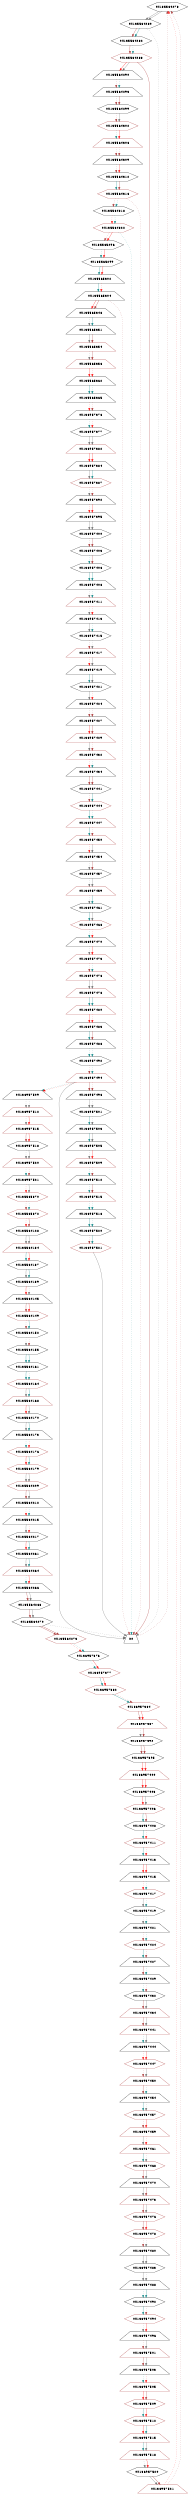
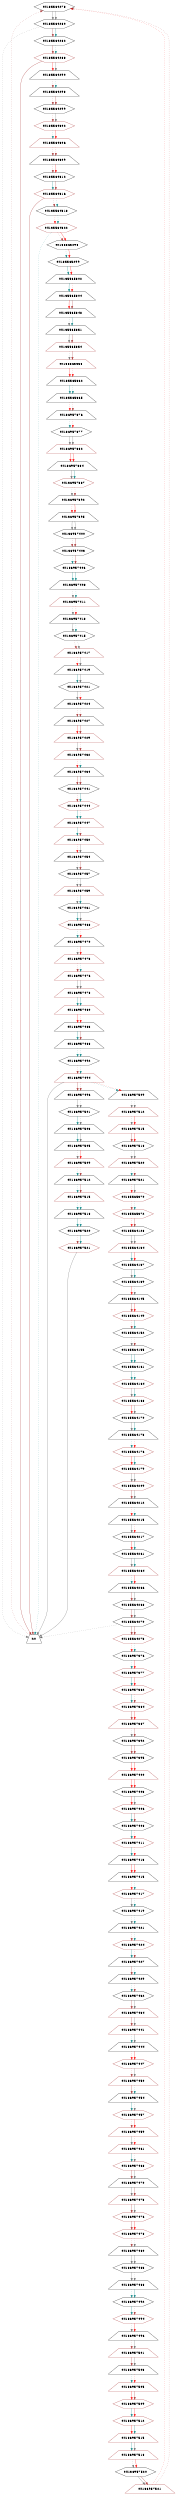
edge "0x135564316" -> "n0": style dotted -> solid
edge "0x135565304" -> "n0": removed
node "0x135564168": shape trapezium -> hexagon
